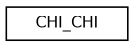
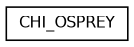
node "CHI_CHI": label "CHI_CHI" -> "CHI_OSPREY"
